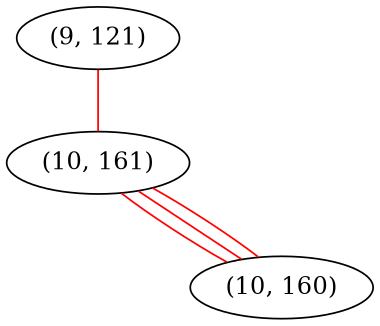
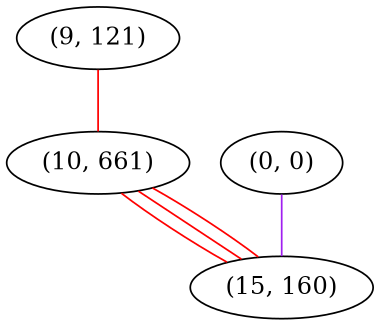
node "(10, 161)": label "(10, 161)" -> "(10, 661)"
node "(0, 0)": added
node "(10, 160)": label "(10, 160)" -> "(15, 160)"
